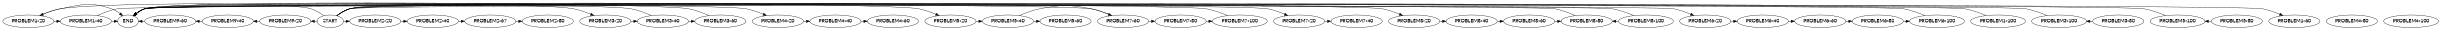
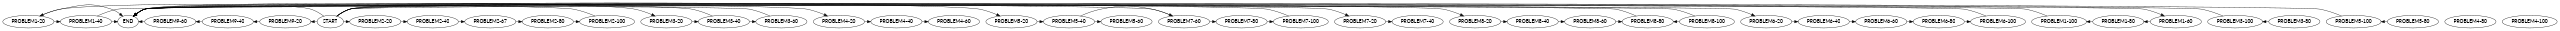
node "PROBLEM2-100": added
node "PROBLEM1-80": added
